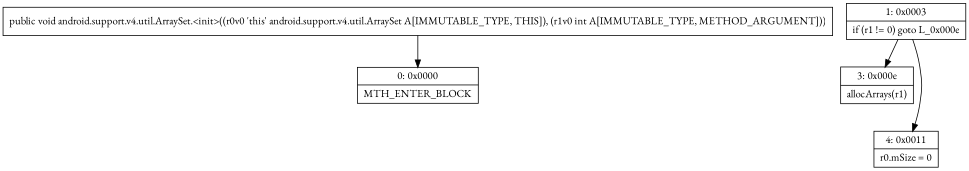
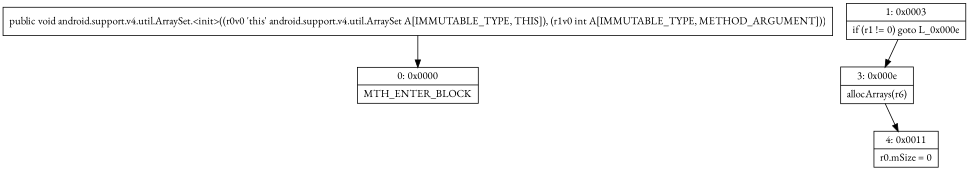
edge "1: 0x0003" -> "4: 0x0011": now "3: 0x000e" -> "4: 0x0011"
node "3: 0x000e": text "allocArrays(r1)" -> "allocArrays(r6)"
